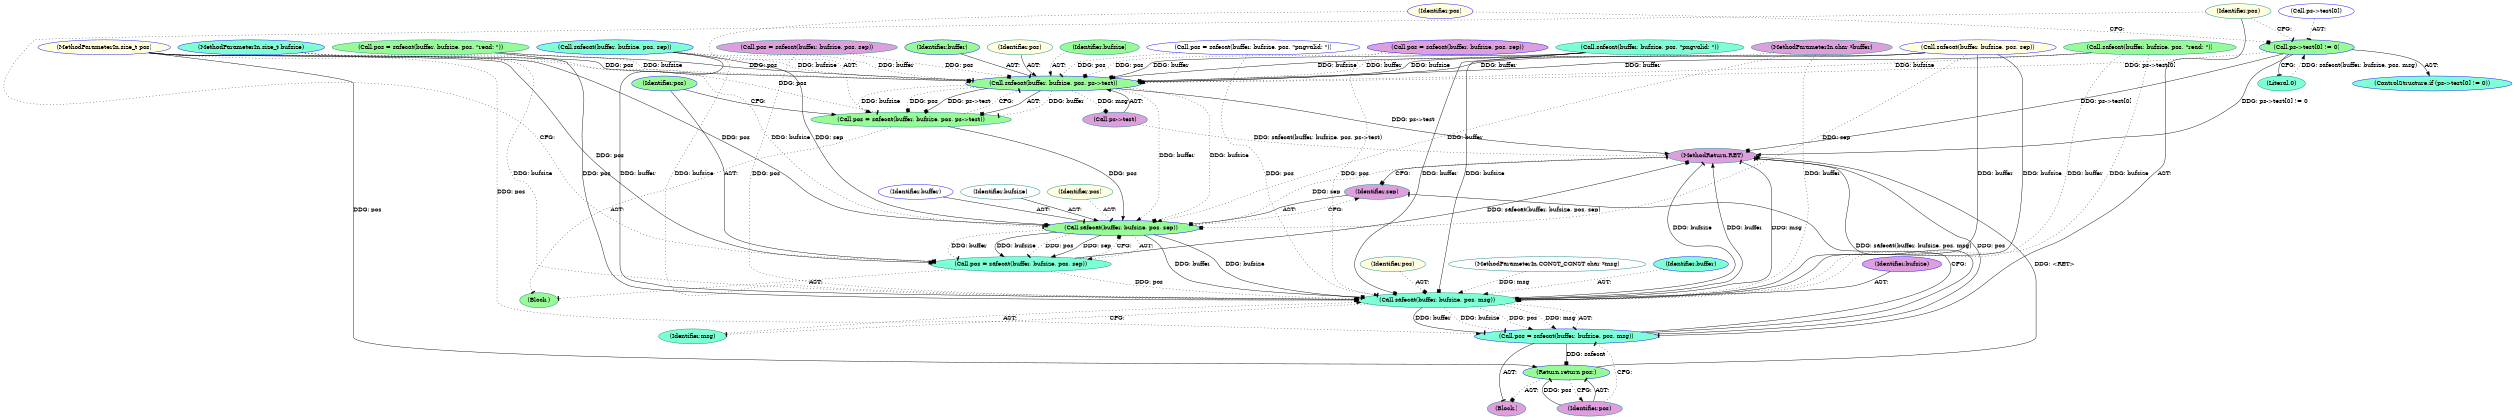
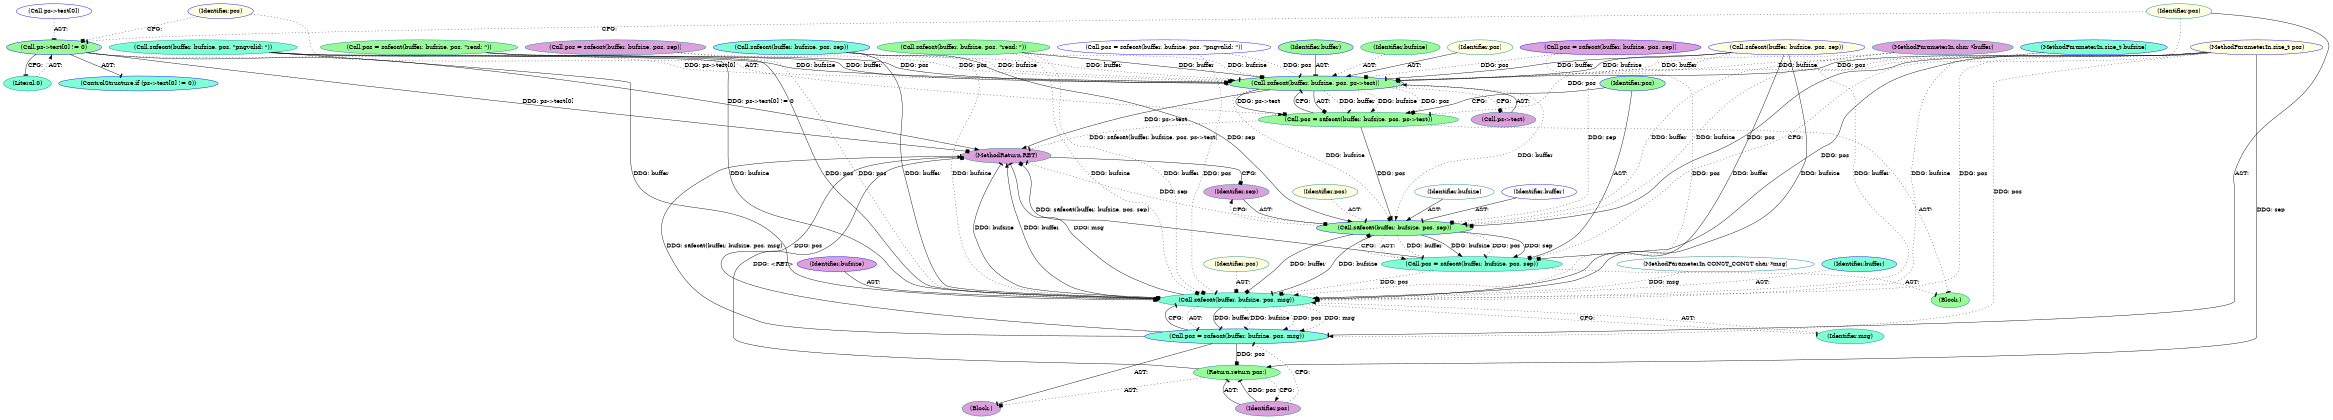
edge "(Call,ps->test[0] != 0)" -> "(ControlStructure,if (ps->test[0] != 0))": arrowhead normal -> tee
edge "(Literal,0)" -> "(Call,ps->test[0] != 0)": label "DDG: safecat(buffer, bufsize, pos, msg)" -> "AST: "
edge "(Call,safecat(buffer, bufsize, pos, ps->test))" -> "(Call,ps->test)": label "DDG: msg" -> "CFG: "
edge "(Call,pos = safecat(buffer, bufsize, pos, ps->test))" -> "(Call,safecat(buffer, bufsize, pos, ps->test))": style dotted -> solid
edge "(Call,ps->test)" -> "(MethodReturn,RET)": now "(Call,pos = safecat(buffer, bufsize, pos, ps->test))" -> "(MethodReturn,RET)"
edge "(MethodParameterIn,size_t pos)" -> "(Return,return pos;)": label "DDG: pos" -> "DDG: sep"
edge "(Call,pos = safecat(buffer, bufsize, pos, msg))" -> "(Identifier,sep)": now "(Call,pos = safecat(buffer, bufsize, pos, msg))" -> "(Call,safecat(buffer, bufsize, pos, msg))"
edge "(MethodParameterIn,size_t pos)" -> "(Call,safecat(buffer, bufsize, pos, msg))": added, label "DDG: pos"
edge "(Call,pos = safecat(buffer, bufsize, pos, msg))" -> "(Return,return pos;)": label "DDG: safecat" -> "DDG: pos"
node "(Return,return pos;)": color blue -> teal
